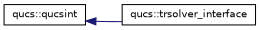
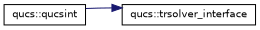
edge "qucs::trsolver_interface" -> "qucs::qucsint": reversed
